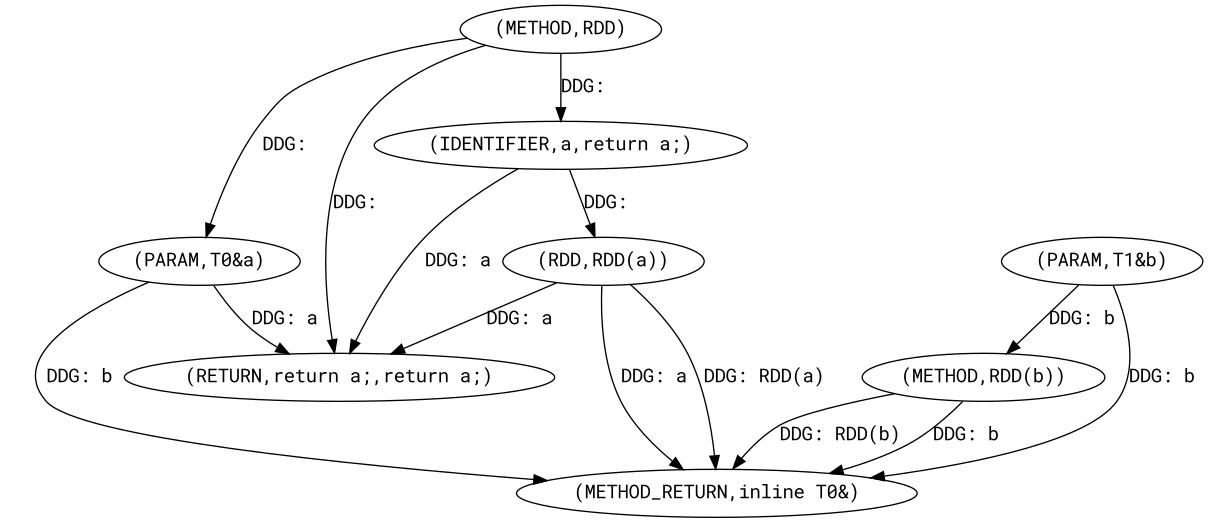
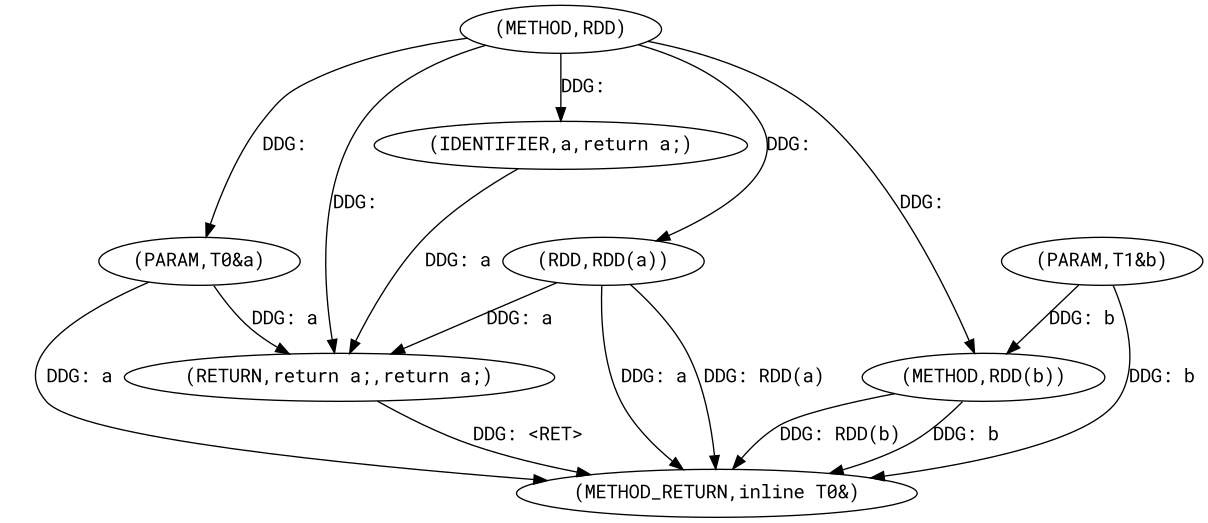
edge "(METHOD,RDD)" -> "(METHOD,RDD(b))": added, label "DDG:"
edge "(IDENTIFIER,a,return a;)" -> "(RDD,RDD(a))": now "(METHOD,RDD)" -> "(RDD,RDD(a))"
edge "(PARAM,T0&a)" -> "(METHOD_RETURN,inline T0&)": label "DDG: b" -> "DDG: a"
edge "(RETURN,return a;,return a;)" -> "(METHOD_RETURN,inline T0&)": added, label "DDG: <RET>"
